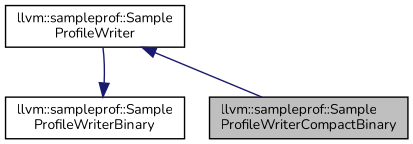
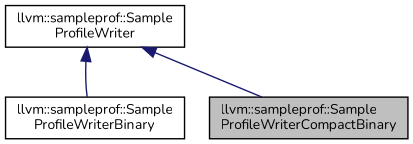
edge "llvm::sampleprof::Sample ProfileWriter" -> "llvm::sampleprof::Sample ProfileWriterBinary": reversed
